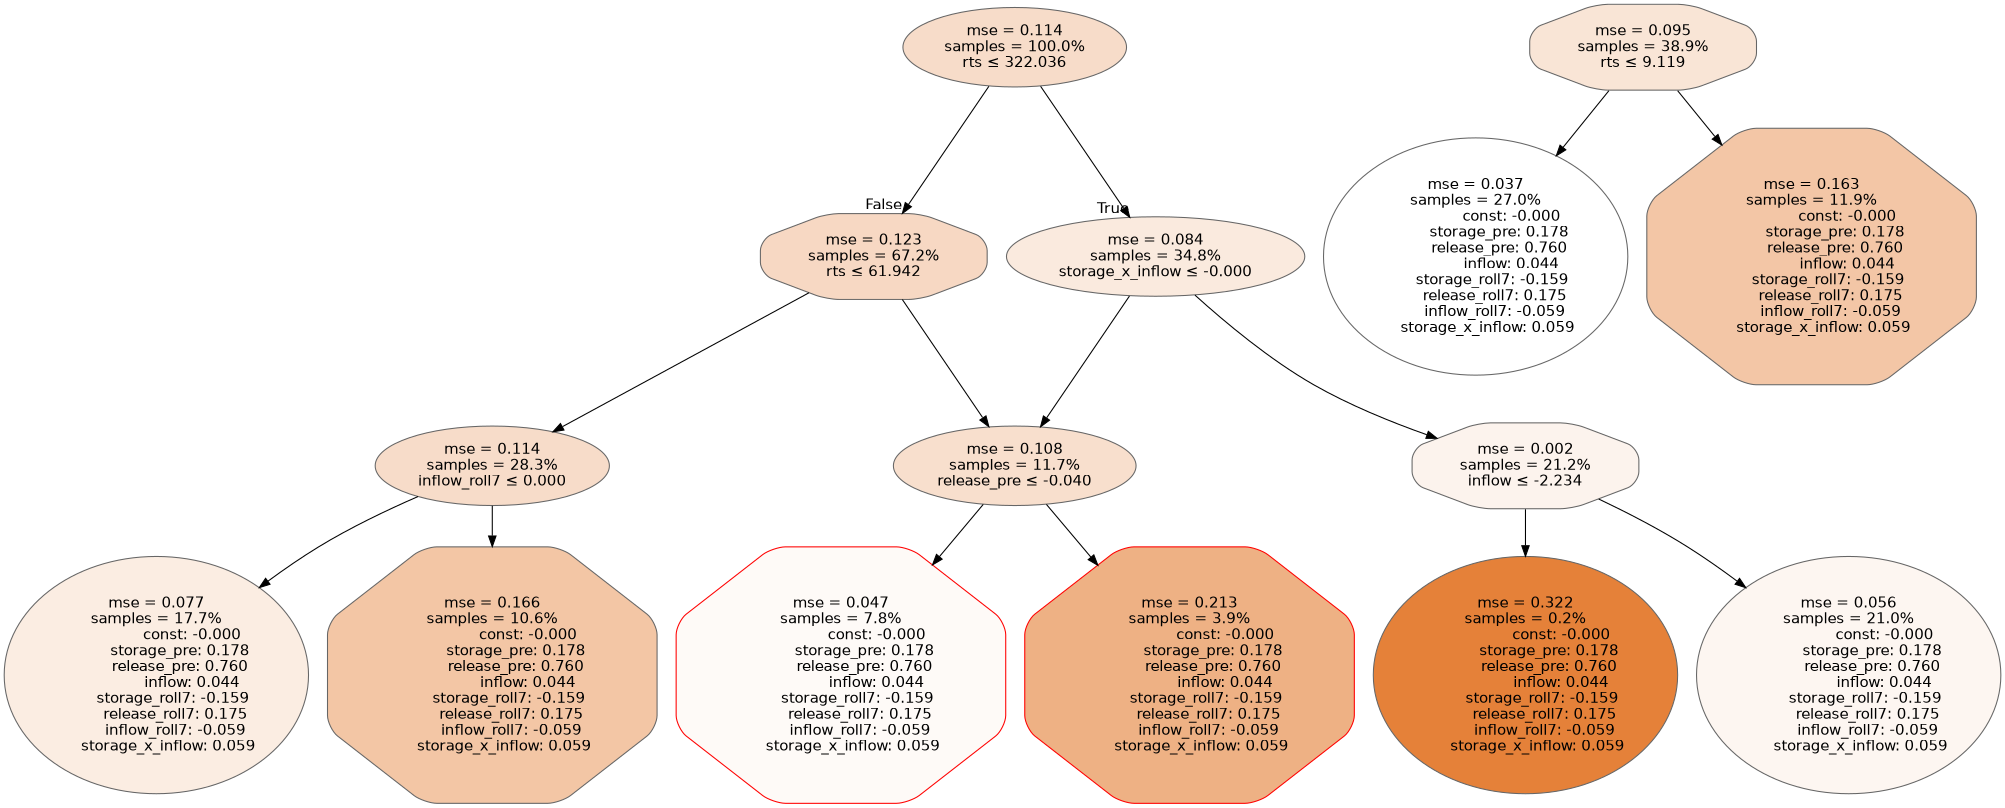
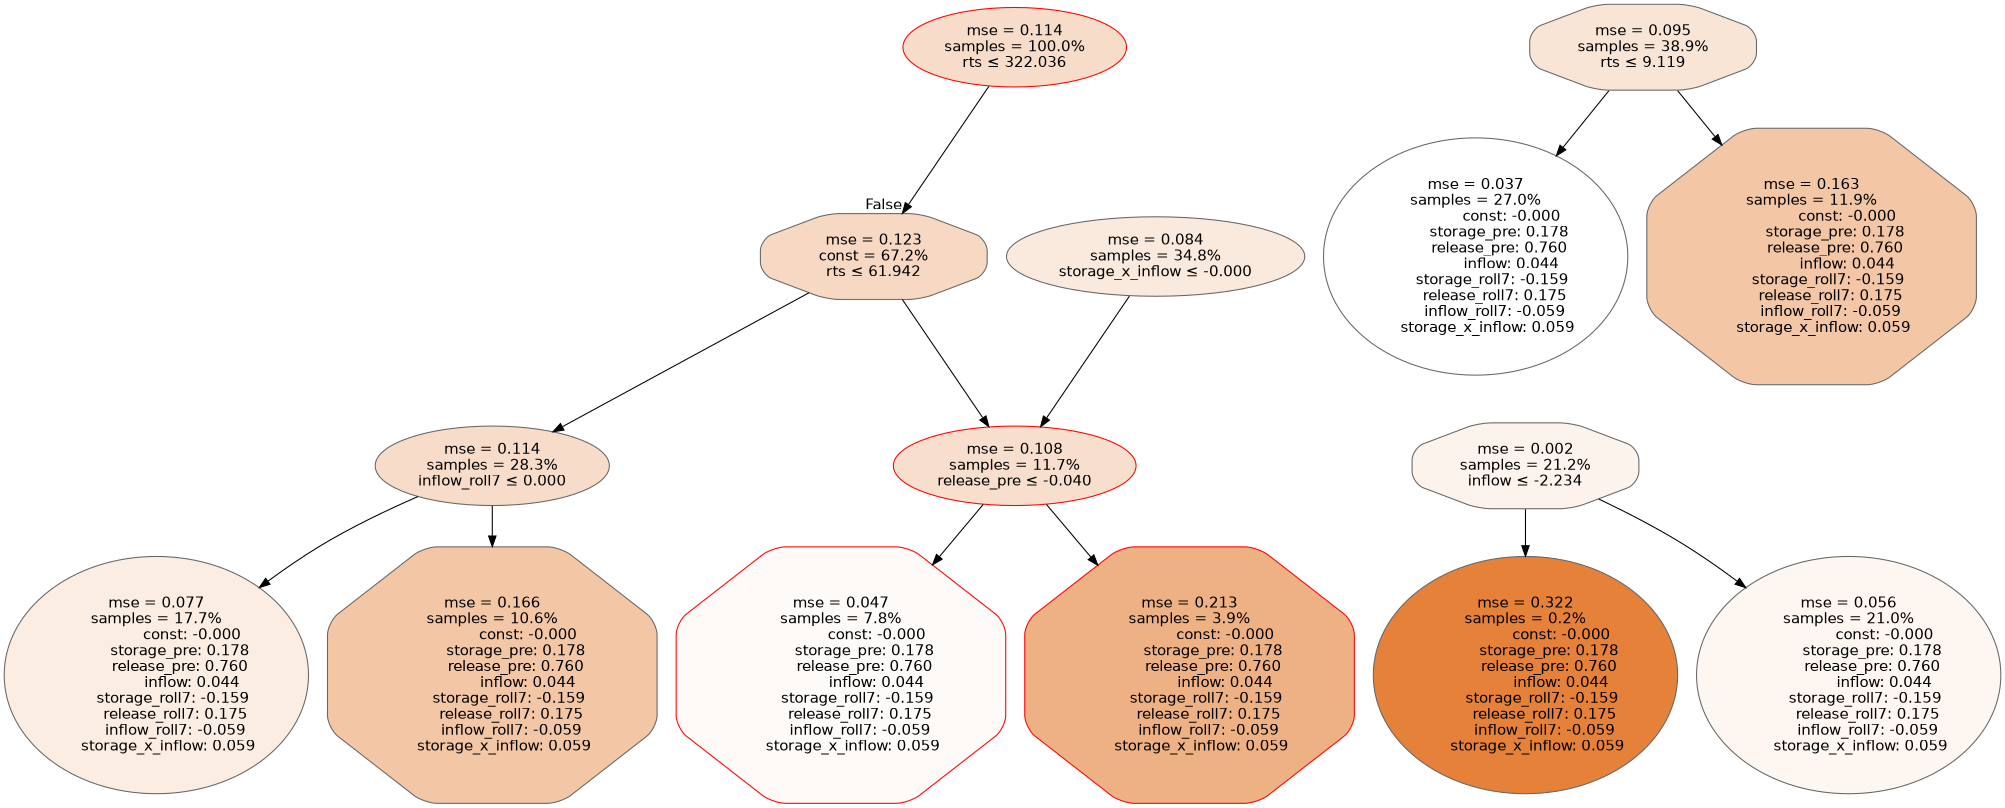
node "mse = 0.114 samples = 100.0% rts ≤ 322.036": color gray40 -> red
edge "mse = 0.114 samples = 100.0% rts ≤ 322.036" -> "mse = 0.084 samples = 34.8% storage_x_inflow ≤ -0.000": removed
node "mse = 0.123 samples = 67.2% rts ≤ 61.942": label "mse = 0.123 samples = 67.2% rts ≤ 61.942" -> "mse = 0.123 const = 67.2% rts ≤ 61.942"
edge "mse = 0.084 samples = 34.8% storage_x_inflow ≤ -0.000" -> "mse = 0.002 samples = 21.2% inflow ≤ -2.234": removed
node "mse = 0.108 samples = 11.7% release_pre ≤ -0.040": color gray40 -> red
